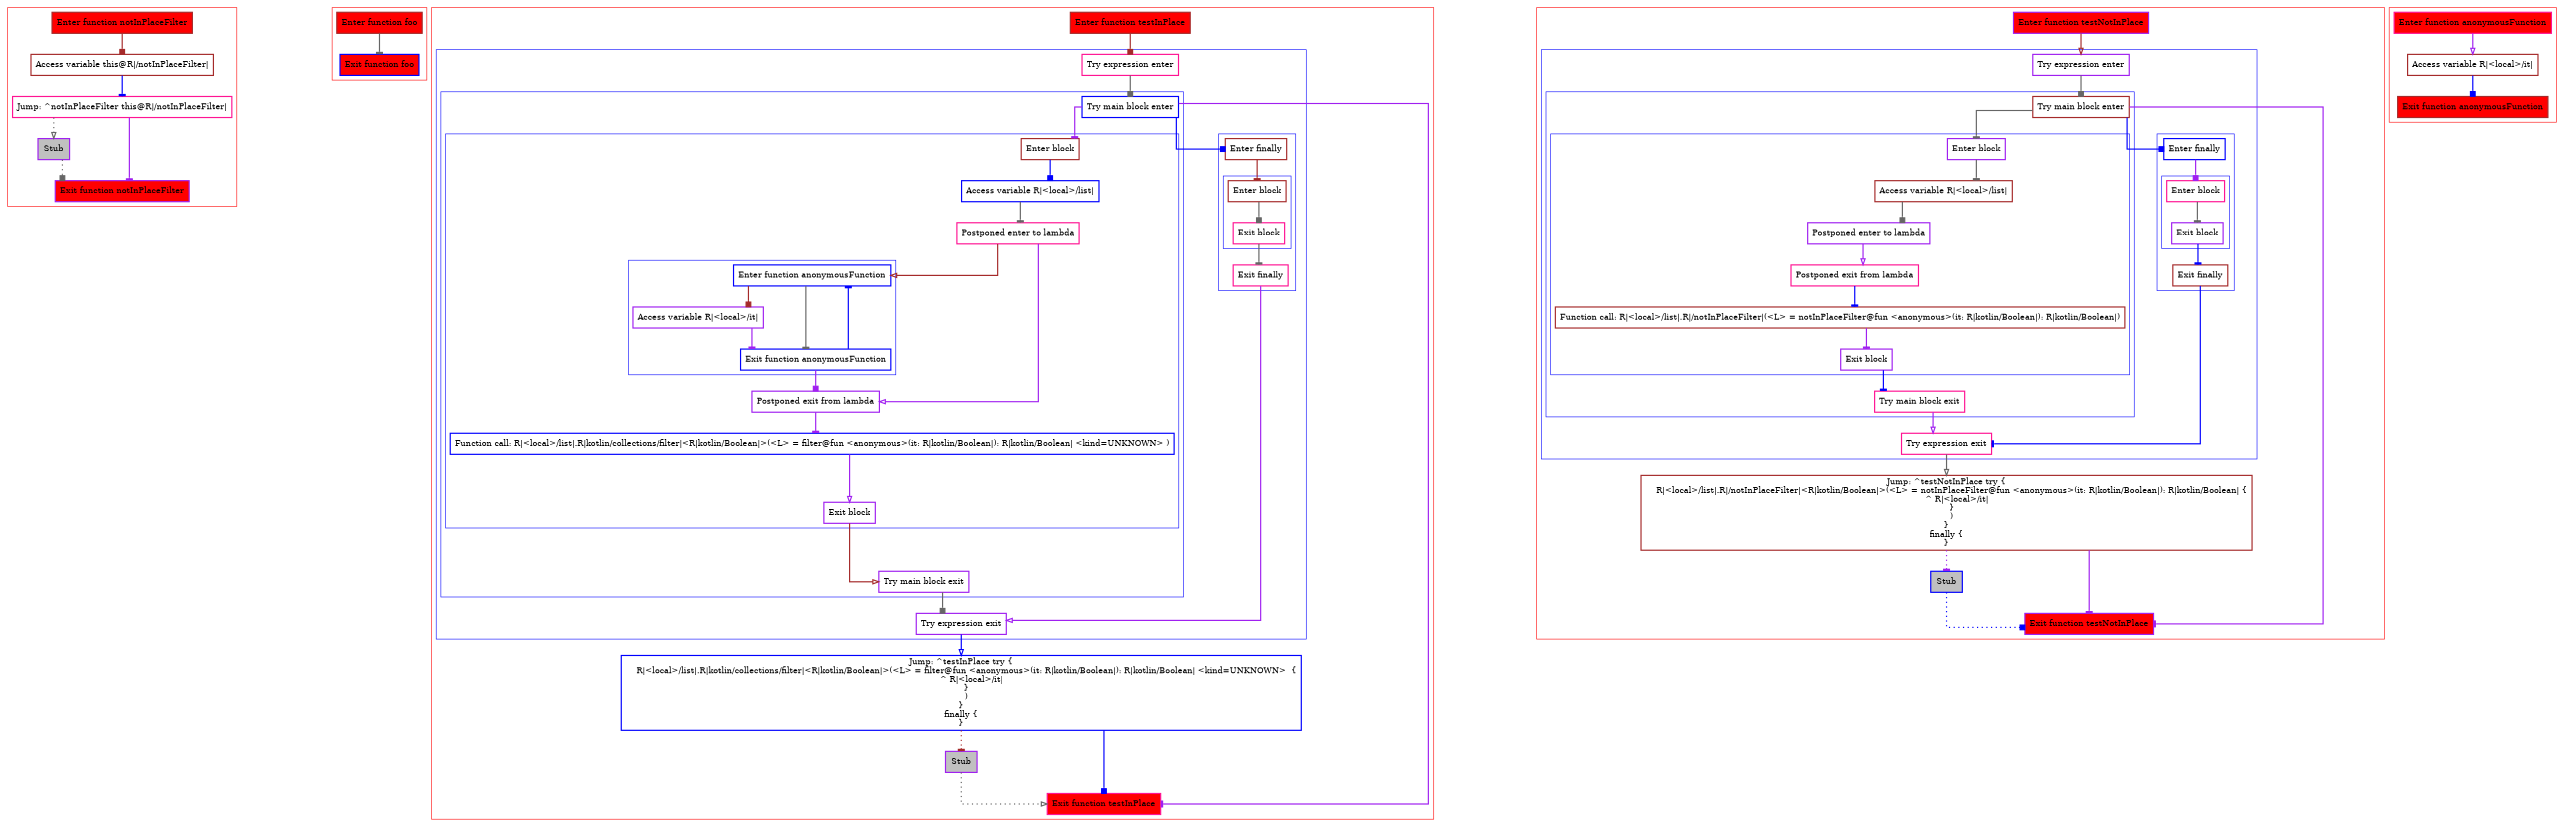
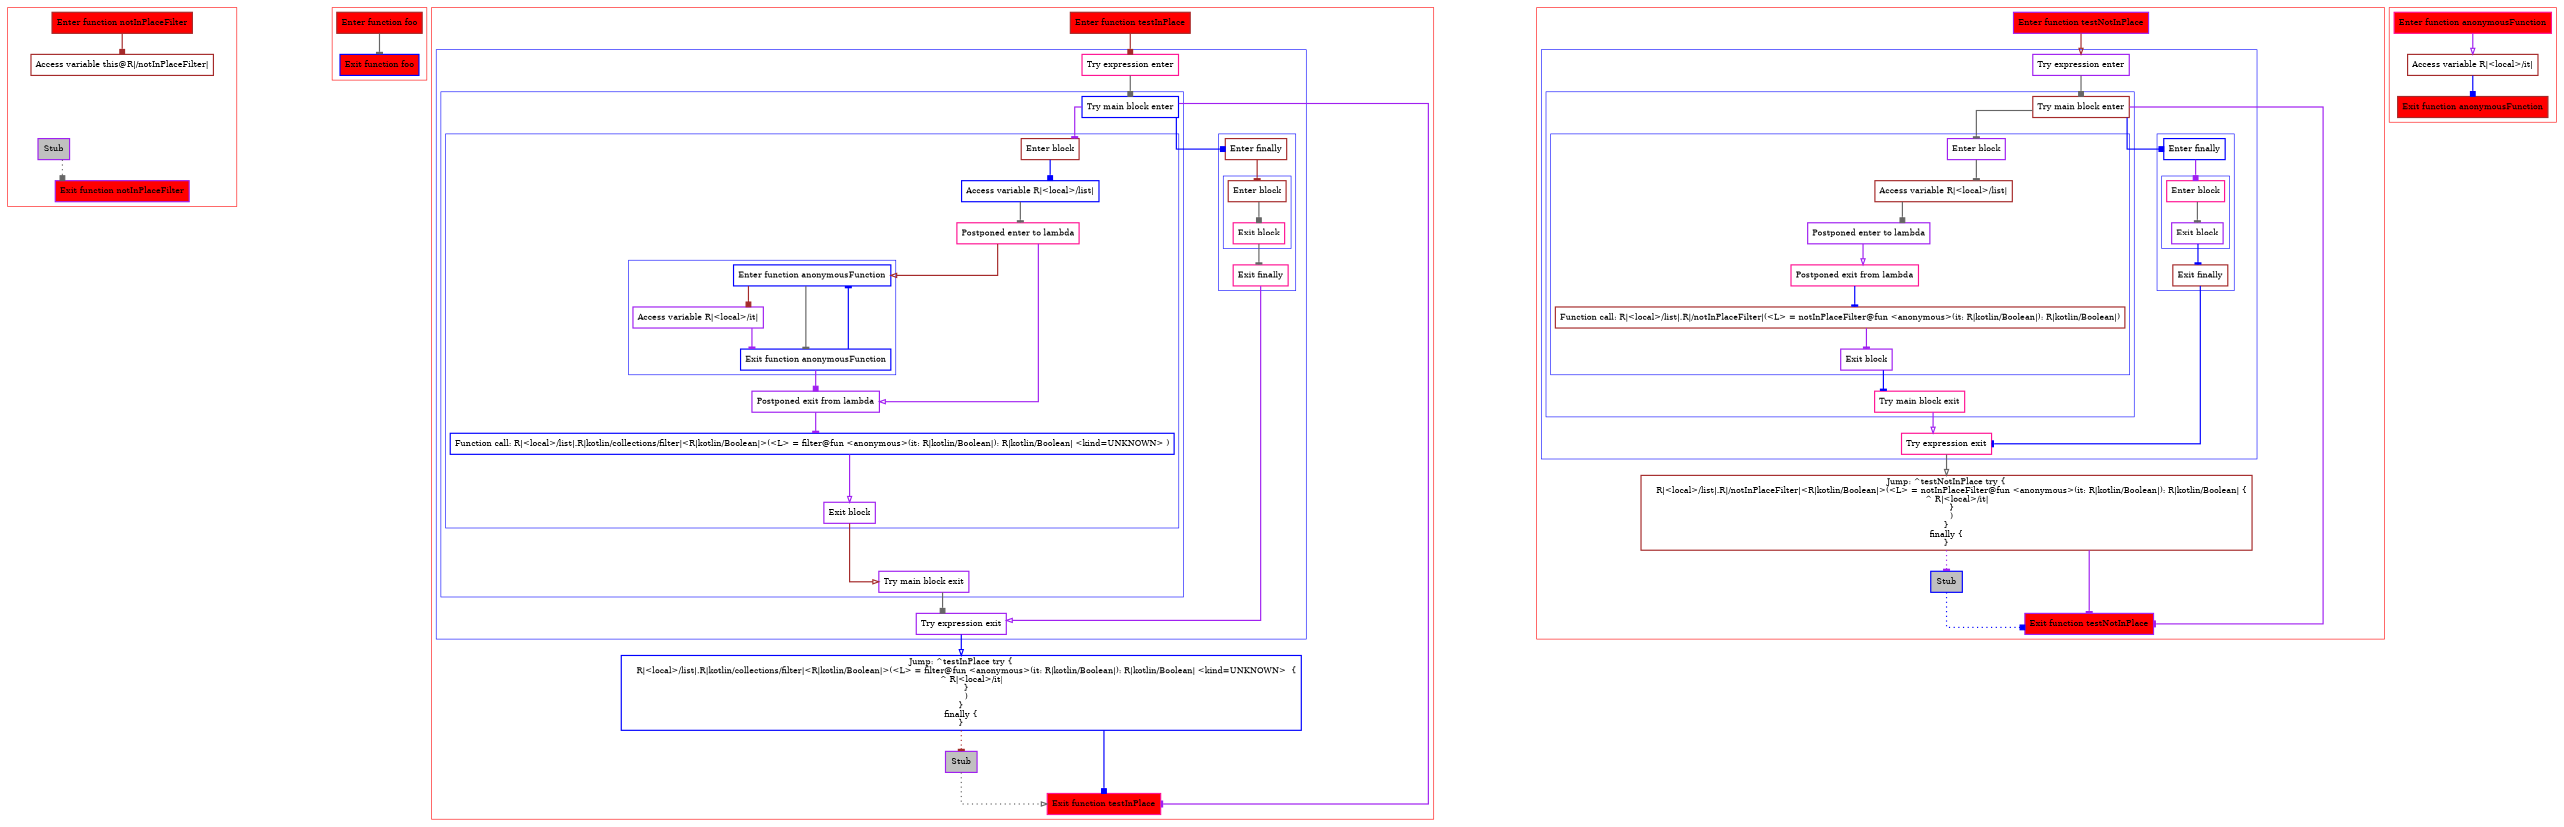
node "Jump: ^notInPlaceFilter this@R|/notInPlaceFilter|": removed
